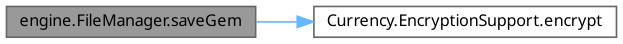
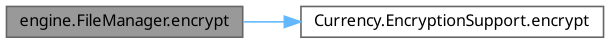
node "engine.FileManager.saveGem": label "engine.FileManager.saveGem" -> "engine.FileManager.encrypt"
